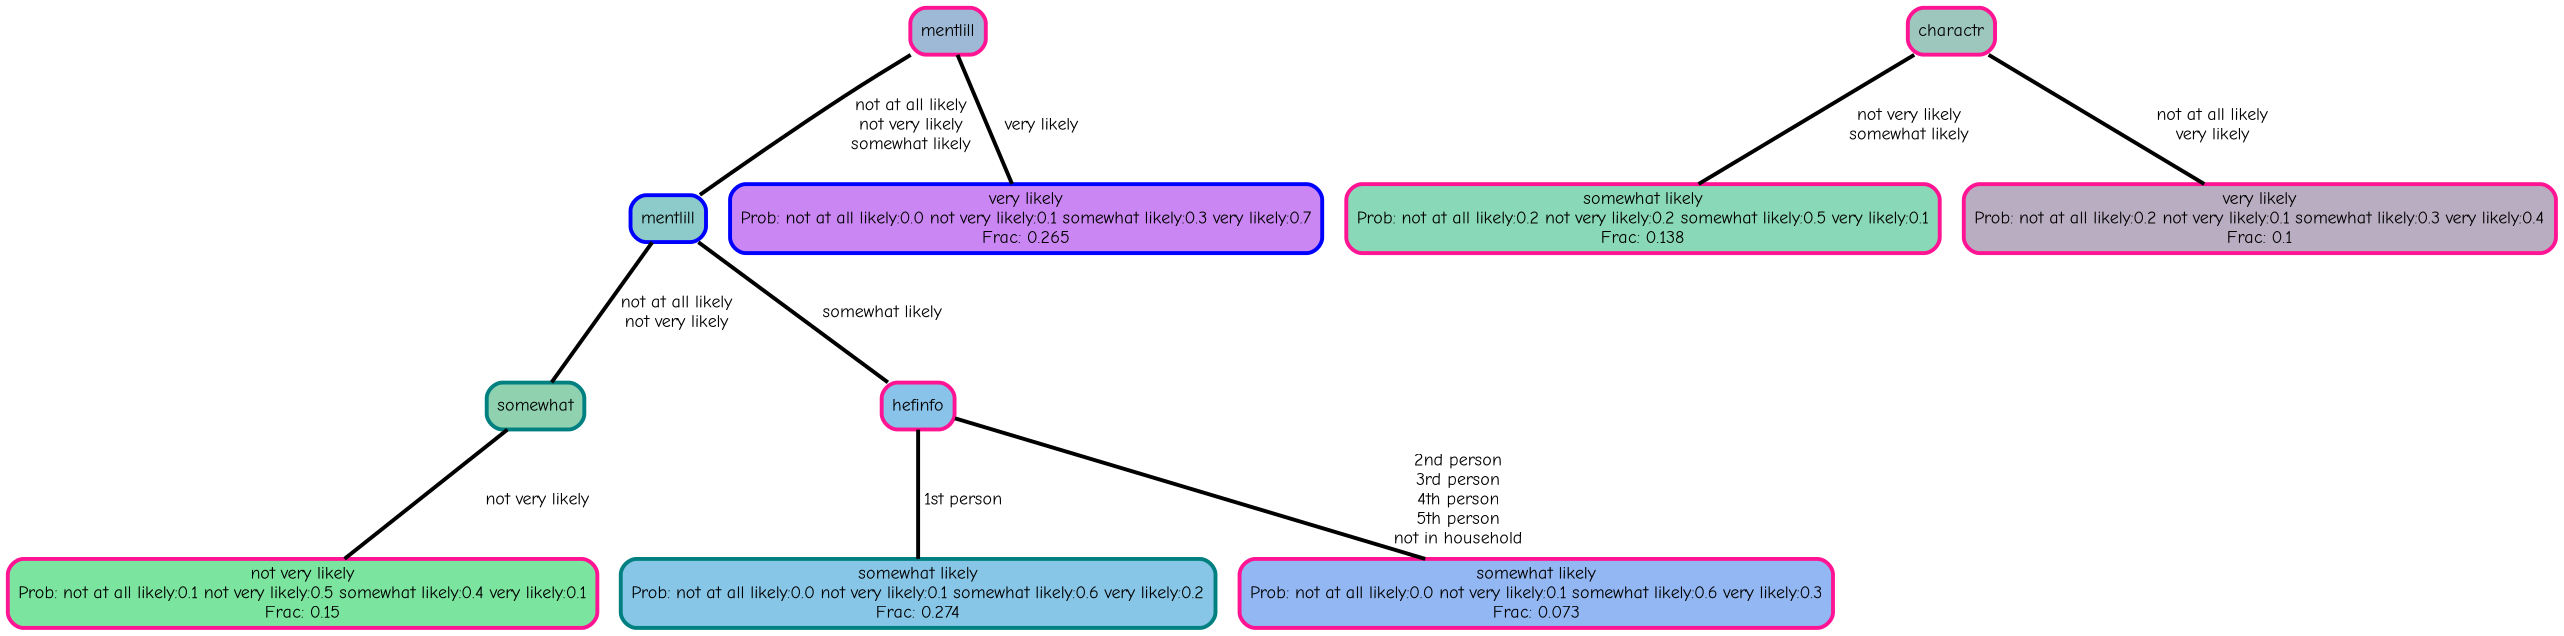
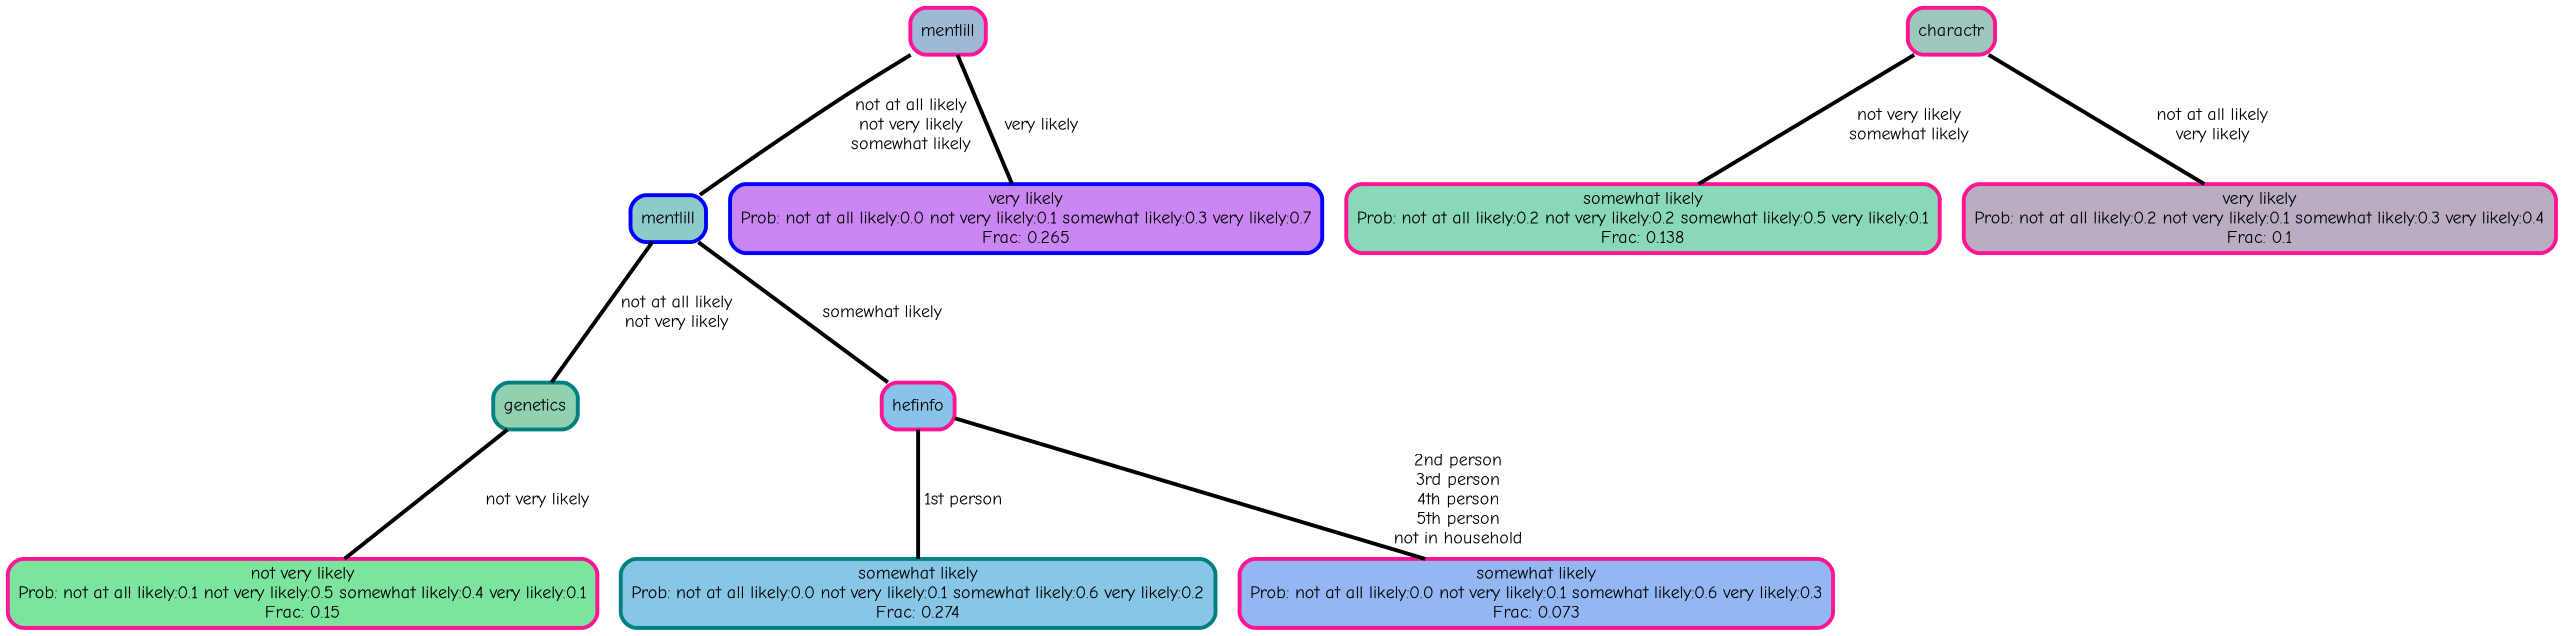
node "somewhat": label "somewhat" -> "genetics"
